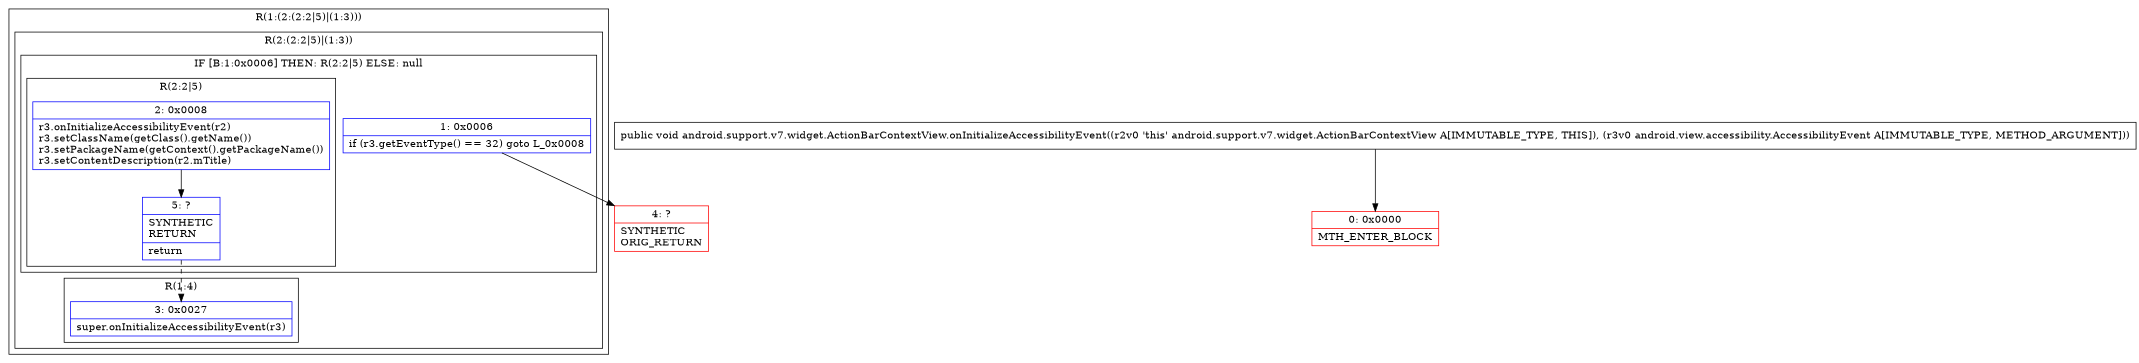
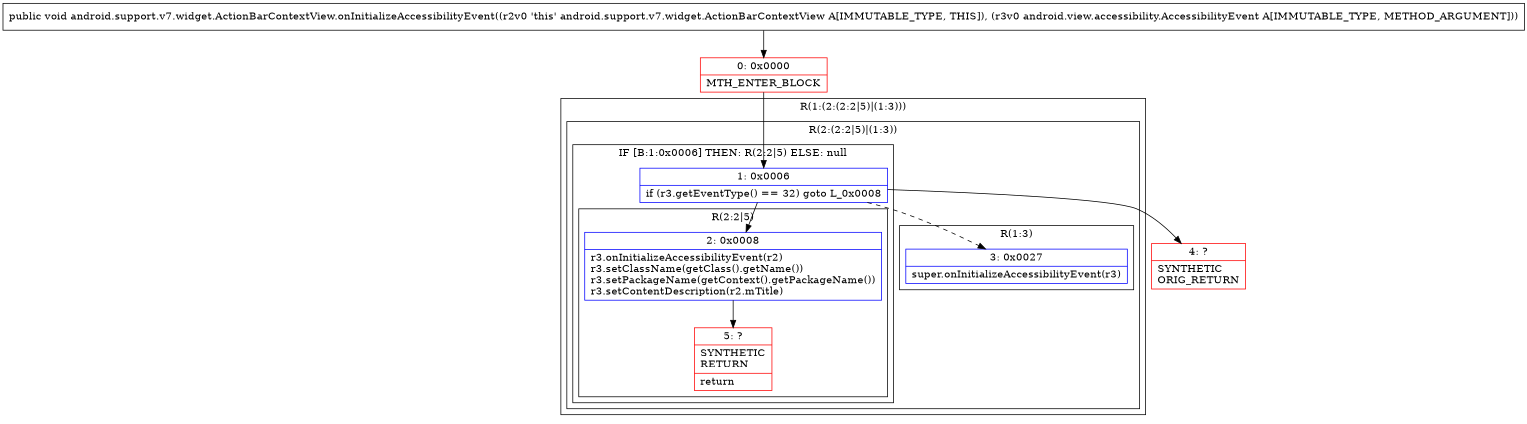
edge "0: 0x0000" -> "1: 0x0006": added
edge "1: 0x0006" -> "2: 0x0008": added
node "5: ?": color blue -> red
edge "5: ?" -> "3: 0x0027": now "1: 0x0006" -> "3: 0x0027"
cluster "R(1:4)": label "R(1:4)" -> "R(1:3)"
